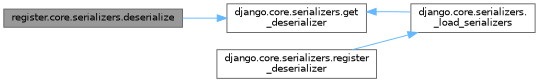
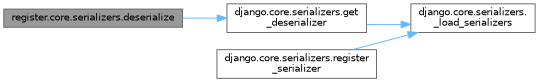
edge "django.core.serializers. _load_serializers" -> "django.core.serializers.get _deserializer": reversed
node "django.core.serializers.register _deserializer": label "django.core.serializers.register _deserializer" -> "django.core.serializers.register _serializer"
